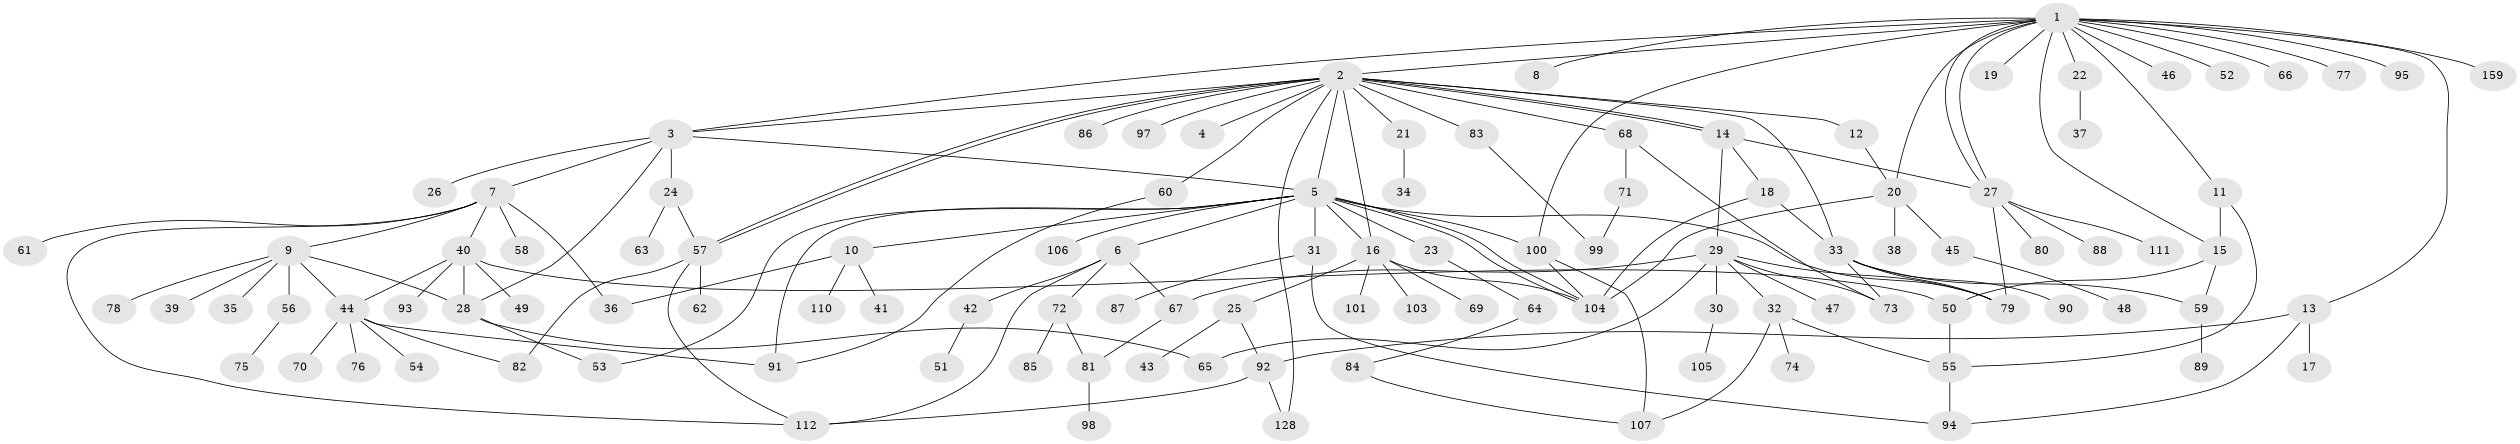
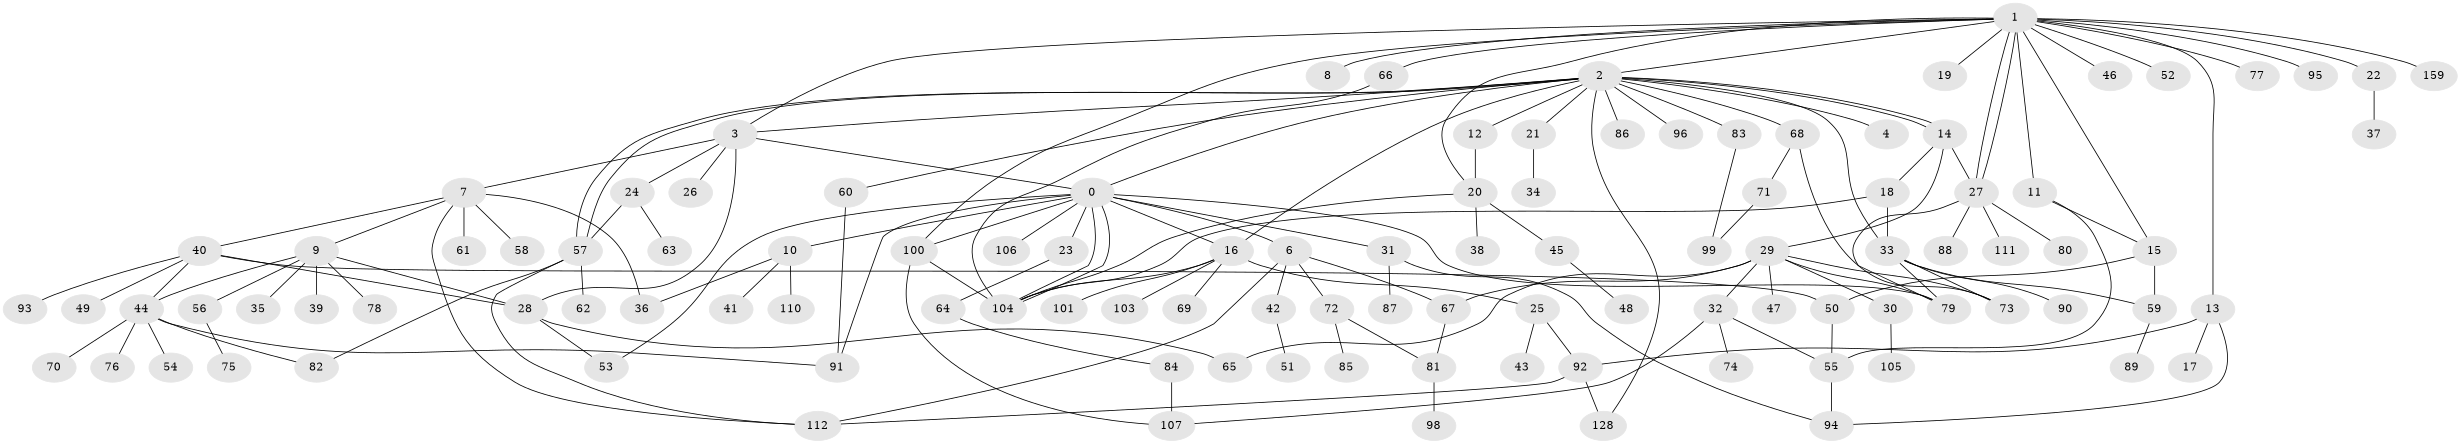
node "97": label "97" -> "96"
edge "66" -- "104": added
node "5": label "5" -> "0"
